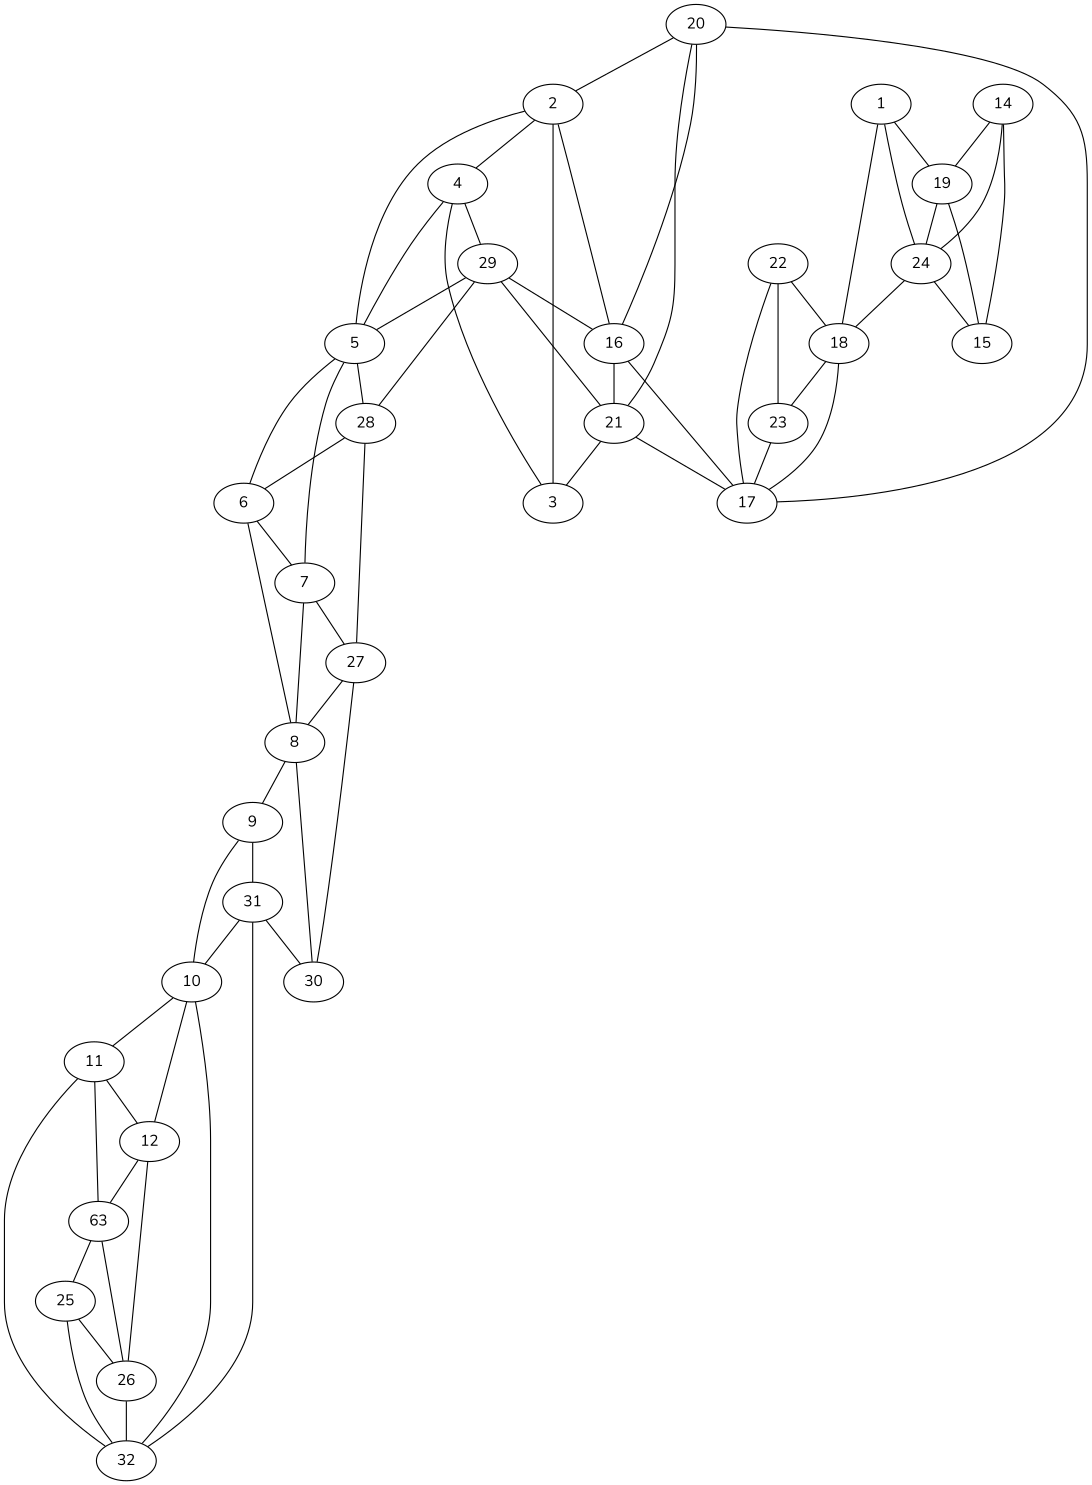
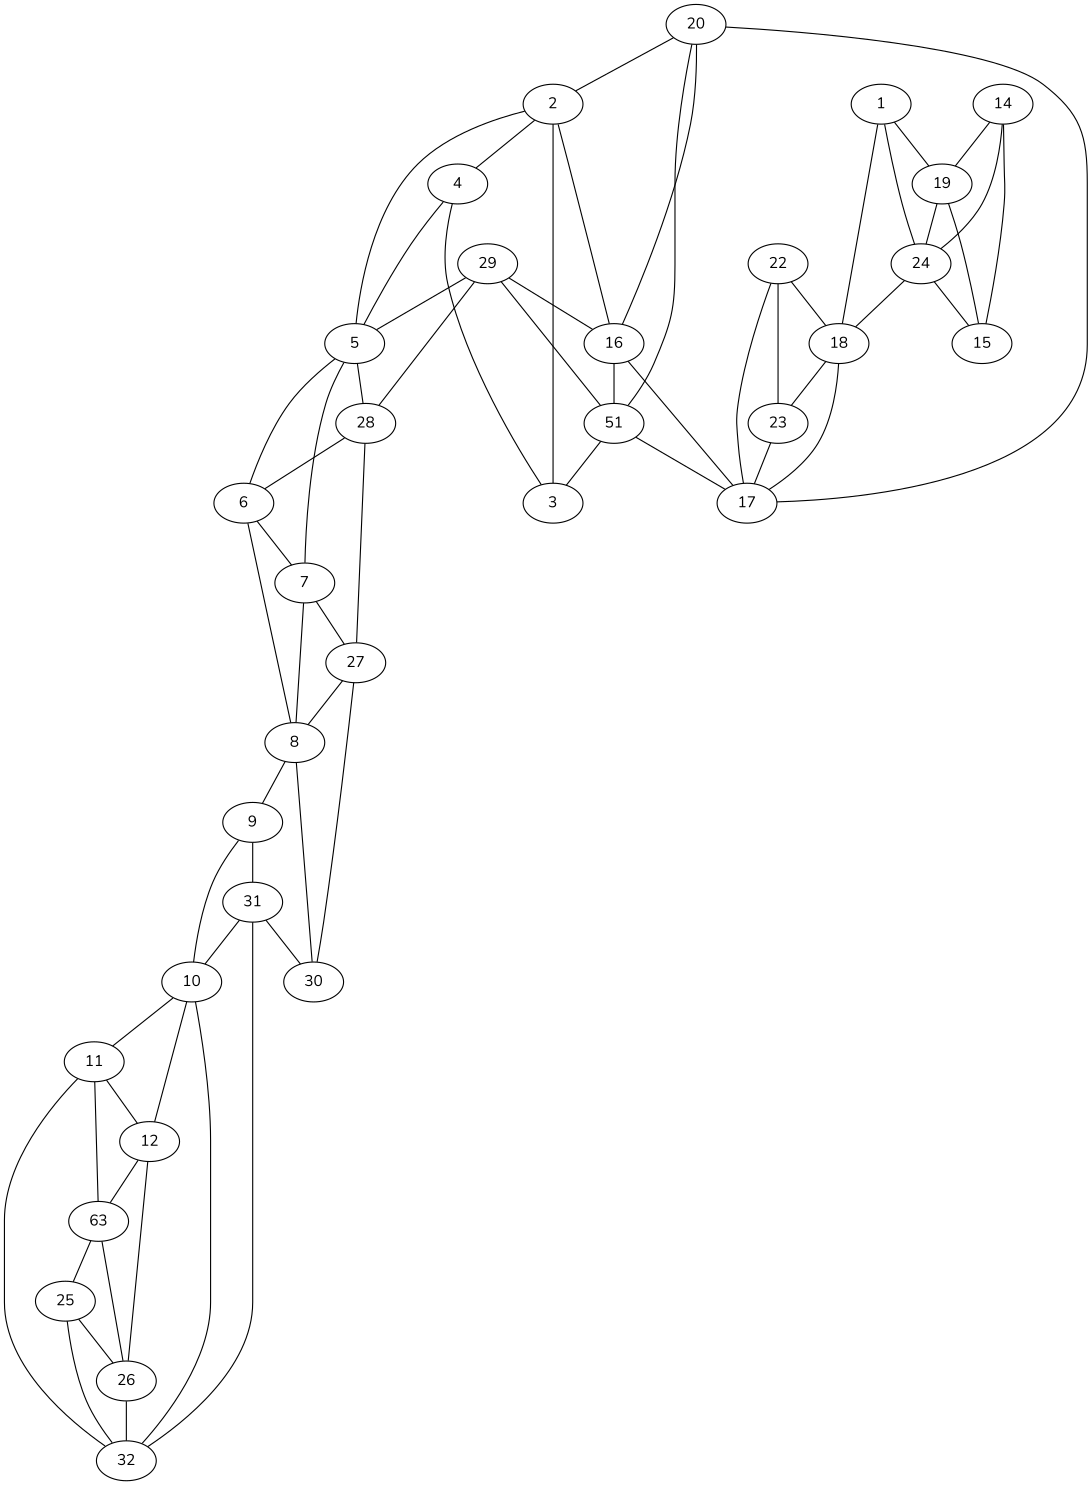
edge "4" -- "29": removed
node "21": label "21" -> "51"
